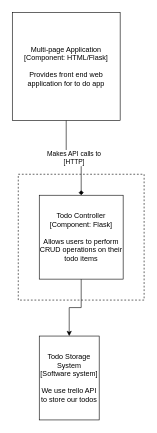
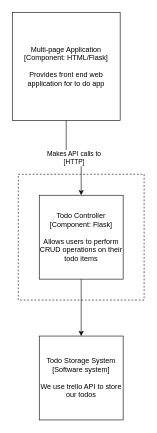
edge "Multi-page Application [Component: HTML/Flask] Provides front end web application for to do app" -> "Todo Controller [Component: Flask] Allows users to perform CRUD operations on their todo items": arrowhead diamond -> classic
node "Todo Storage System [Software system] We use trello API to store our todos": size 60x84 -> 84x84
